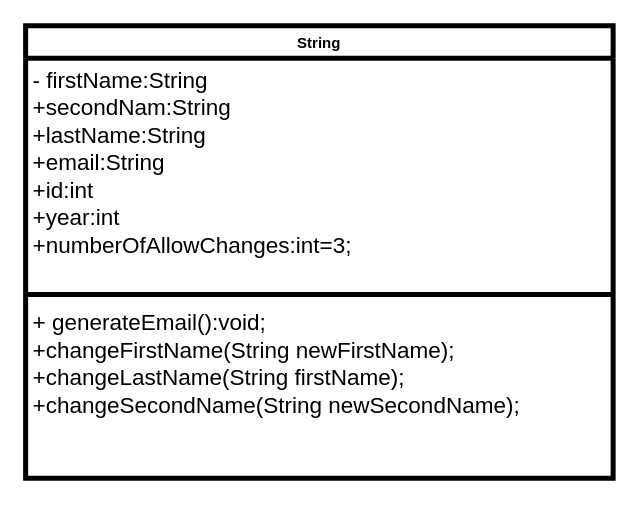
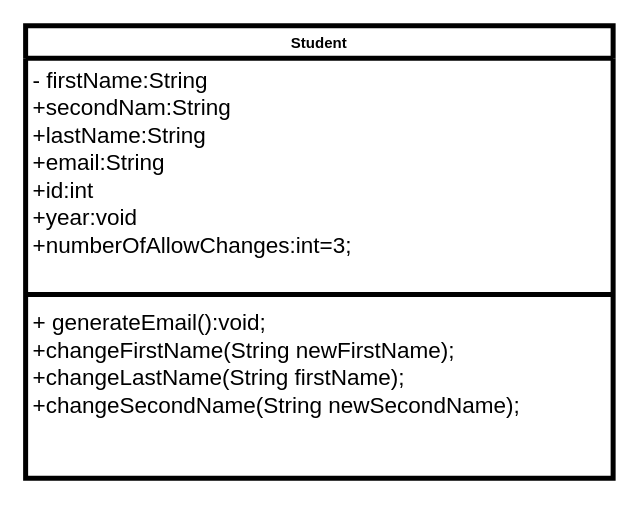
node "String": label "String" -> "Student"
node "- firstName:String +secondNam:String +lastName:String +email:String +id:int +year:int +numberOfAllowChanges:int=3;": label "- firstName:String +secondNam:String +lastName:String +email:String +id:int +year:int +numberOfAllowChanges:int=3;" -> "- firstName:String +secondNam:String +lastName:String +email:String +id:int +year:void +numberOfAllowChanges:int=3;"
